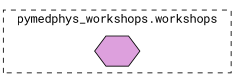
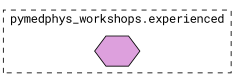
cluster "pymedphys_workshops.workshops": label "pymedphys_workshops.workshops" -> "pymedphys_workshops.experienced"
